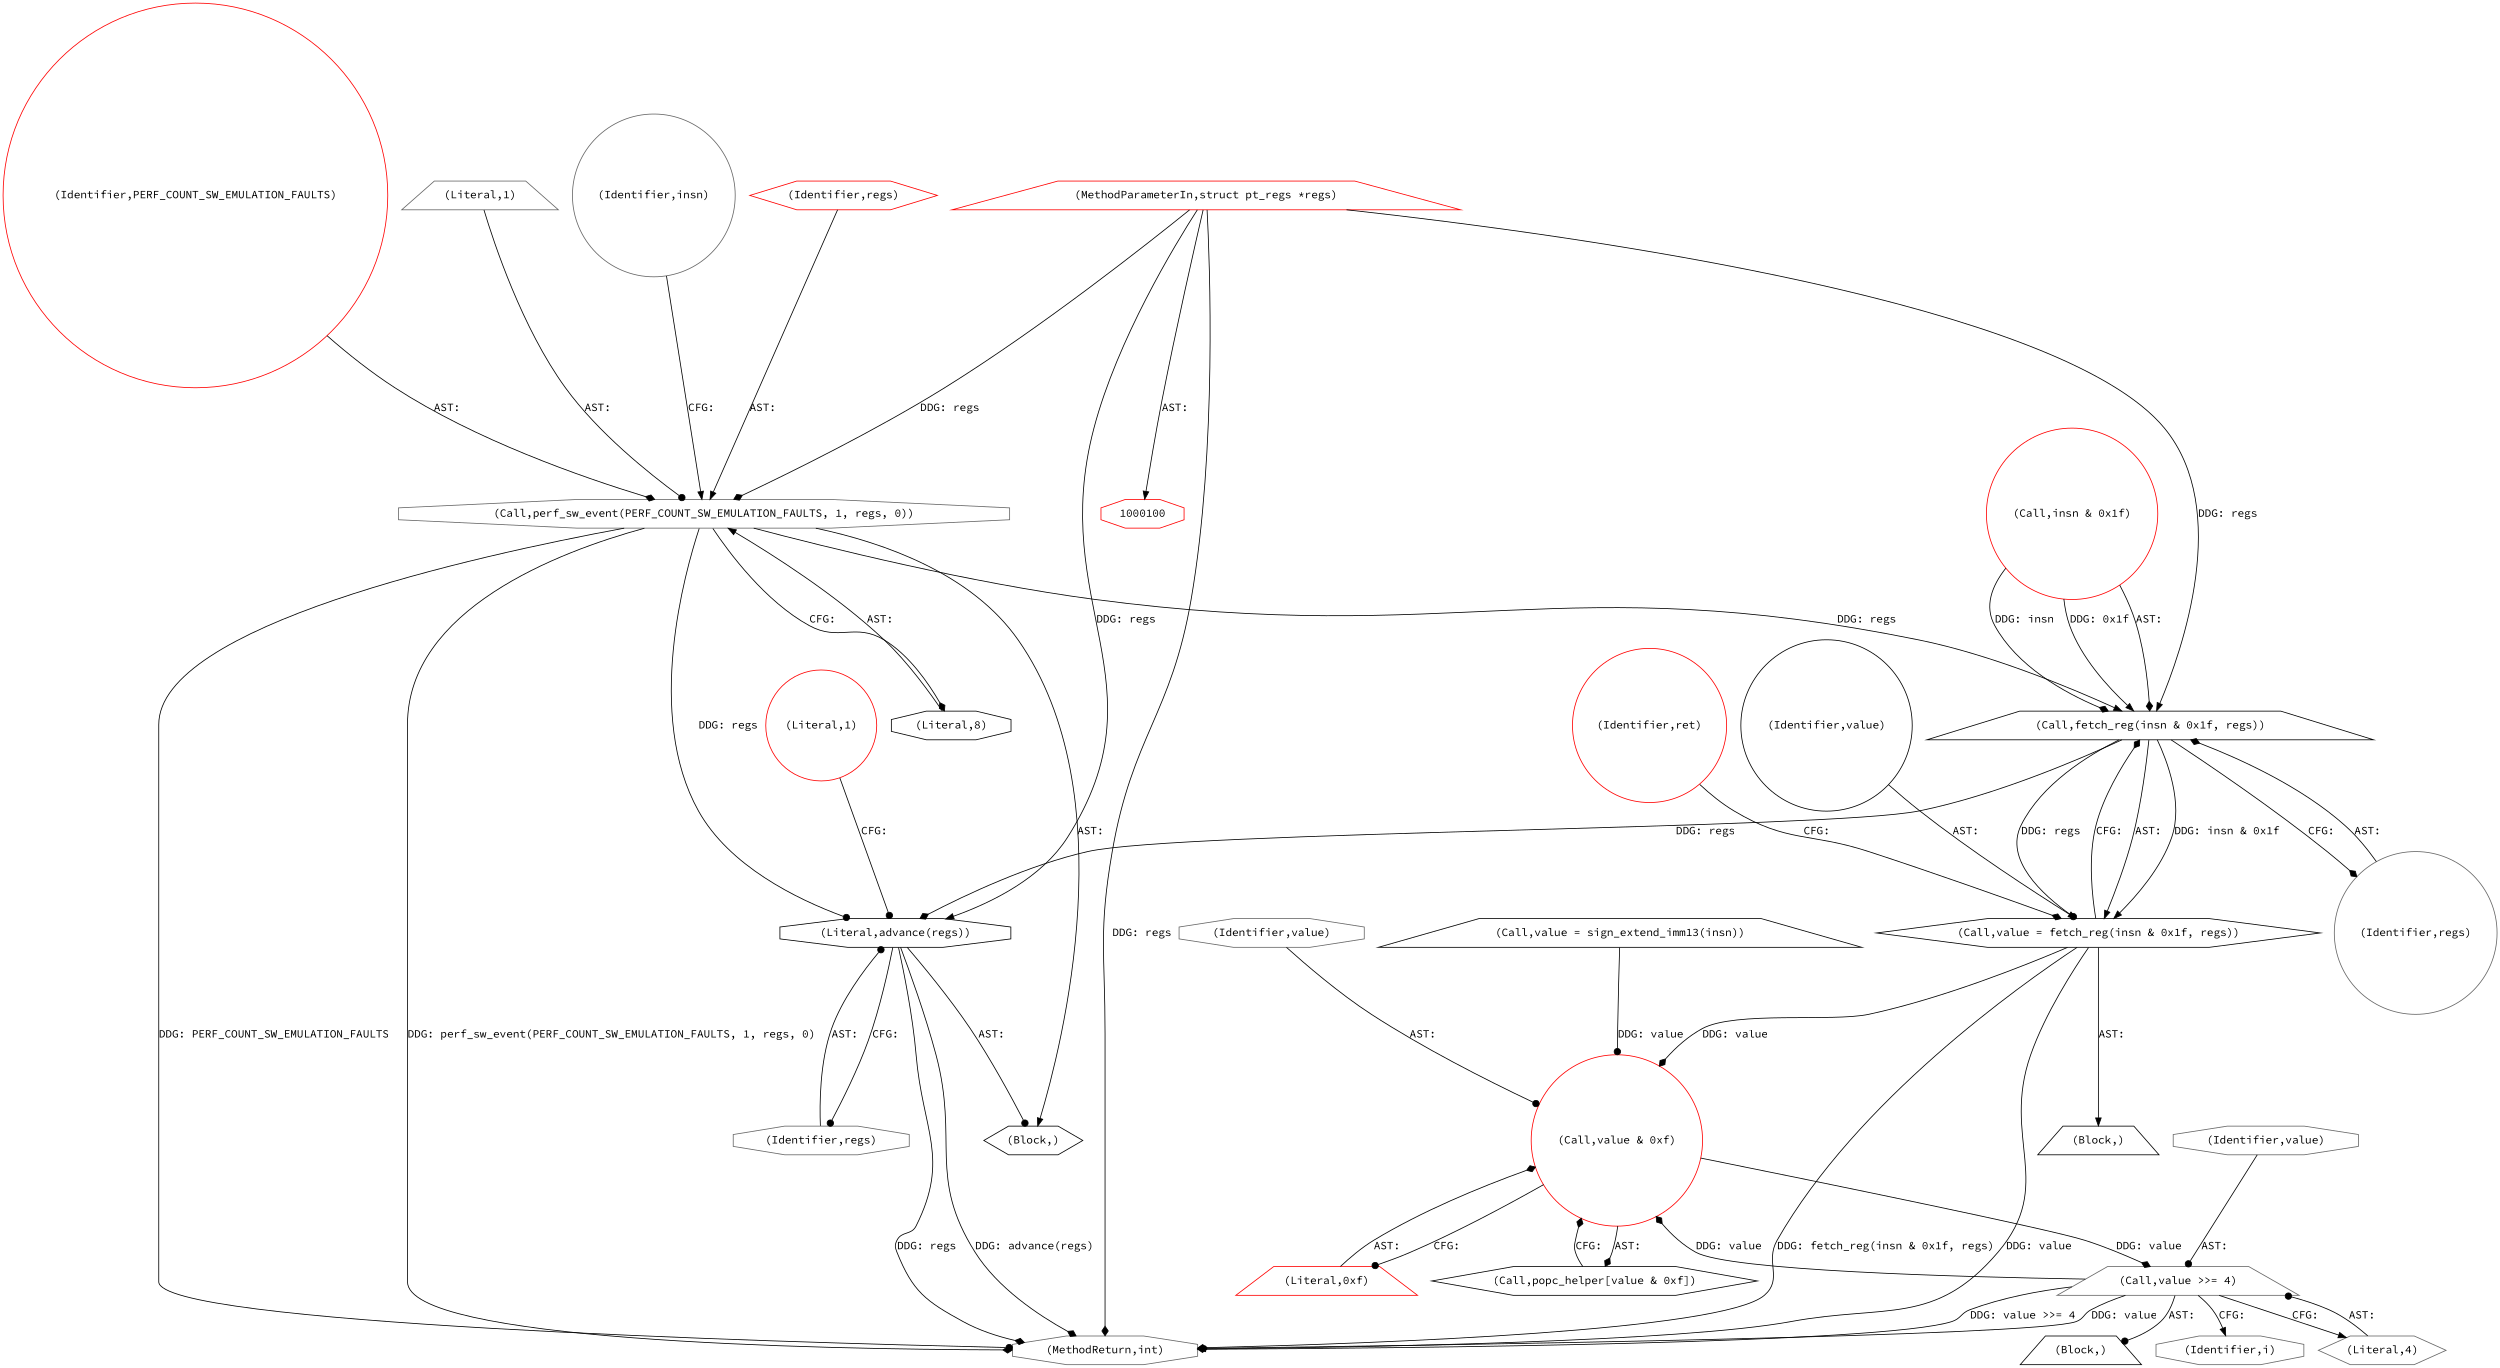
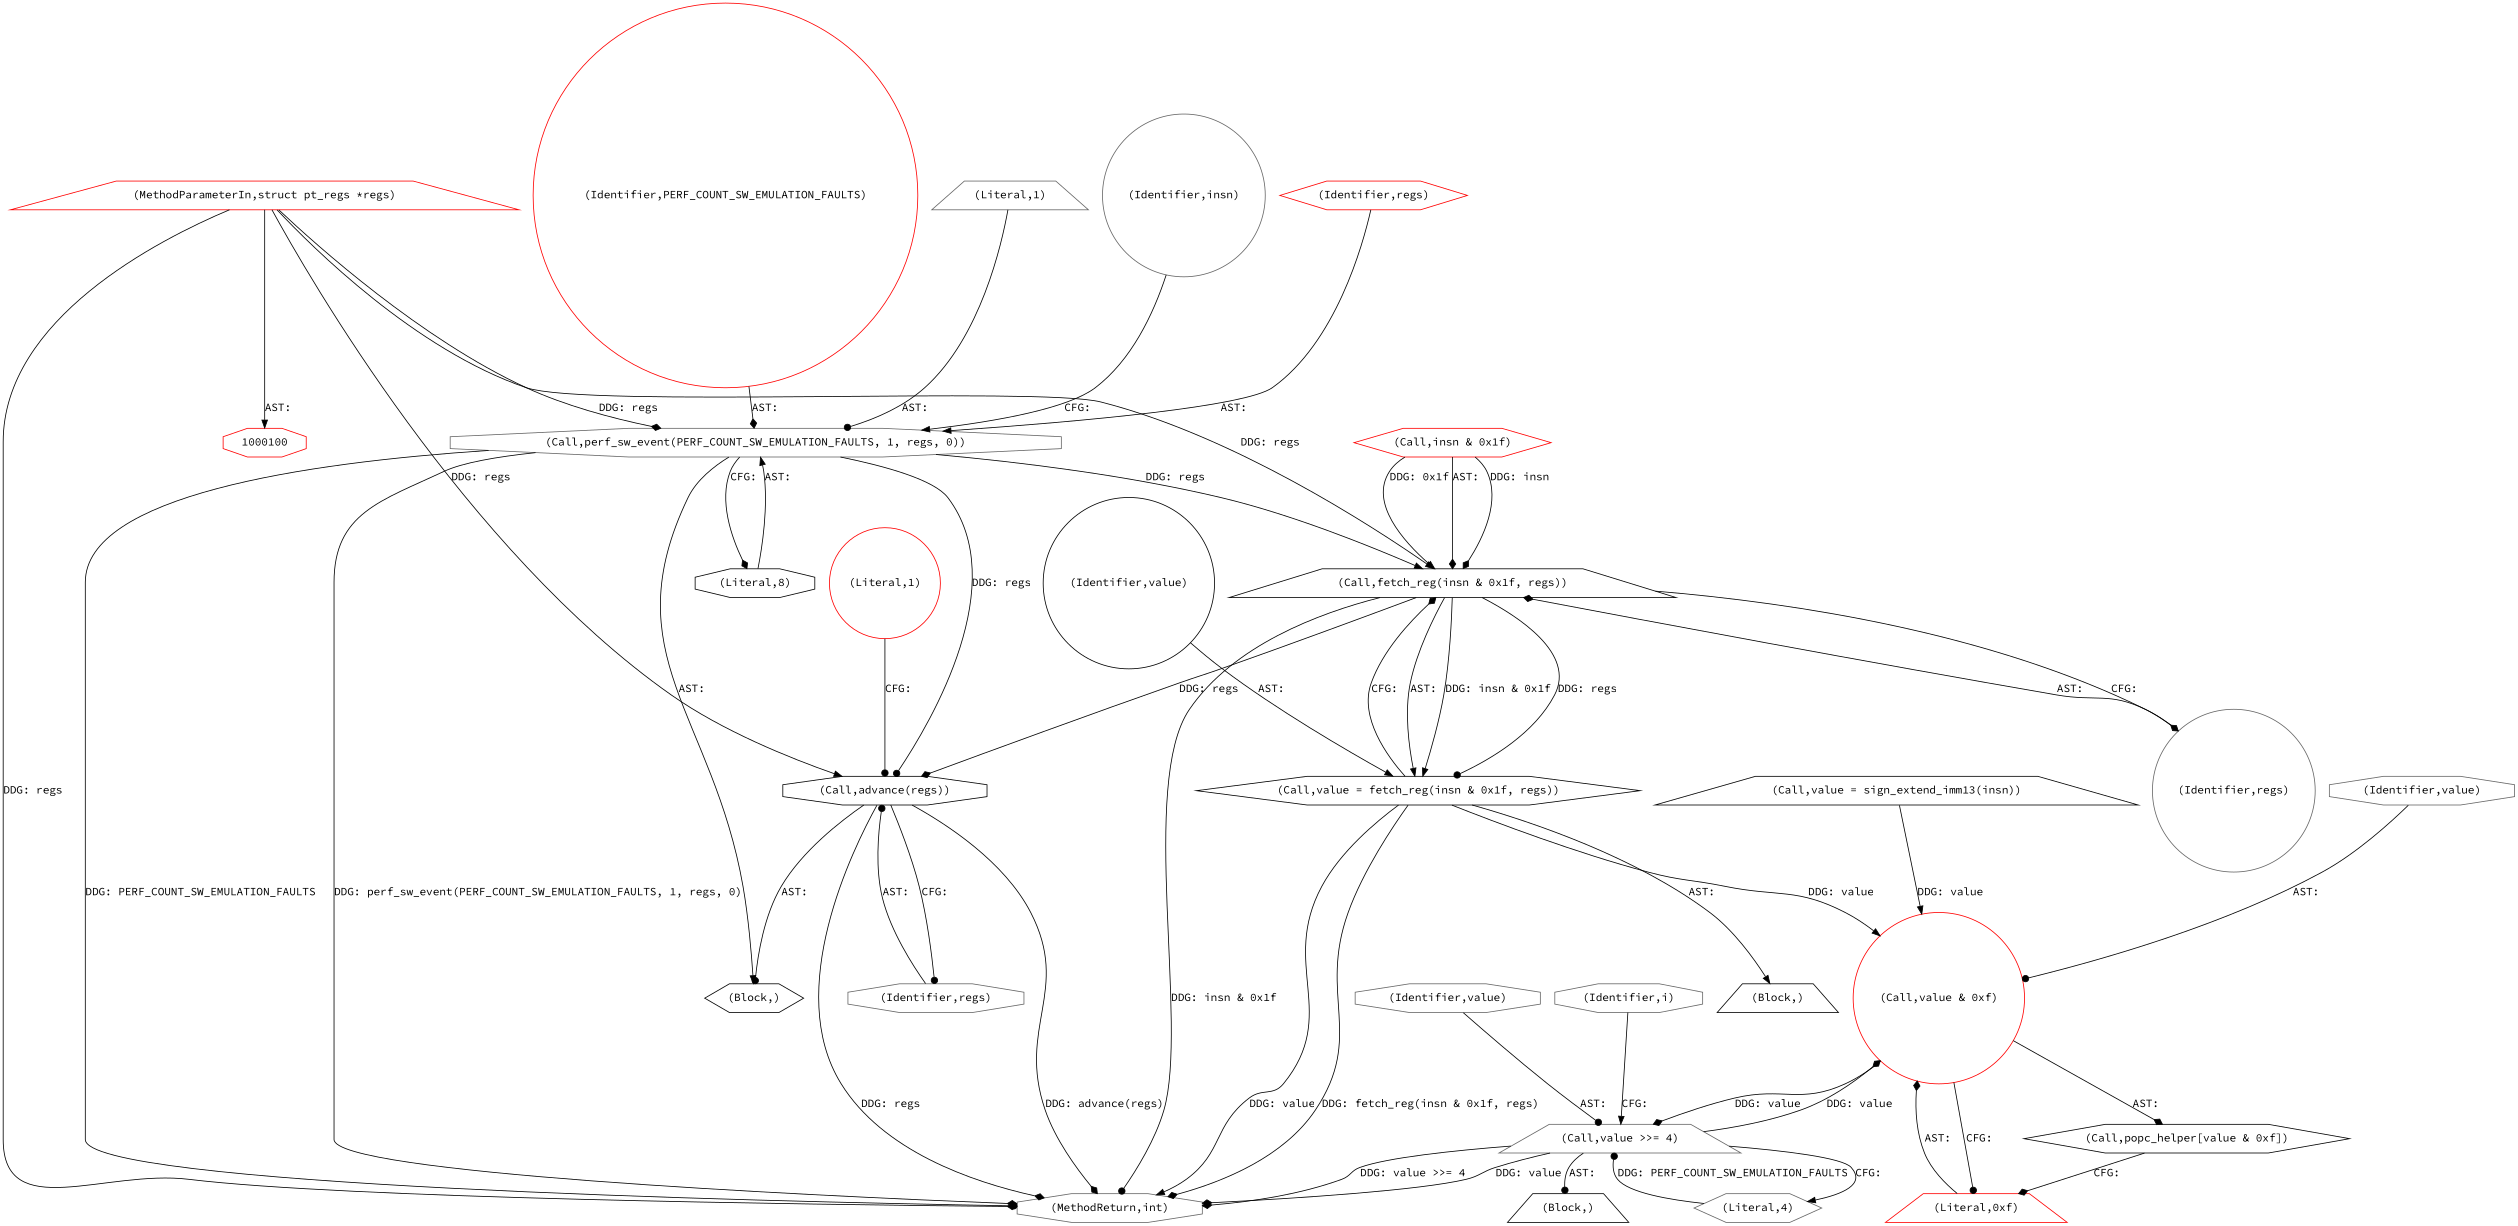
node "(Call,insn & 0x1f)": shape circle -> hexagon
node "(Identifier,ret)": removed
edge "(Call,fetch_reg(insn & 0x1f, regs))" -> "(MethodReturn,int)": added, label "DDG: insn & 0x1f"
node "(Literal,advance(regs))": label "(Literal,advance(regs))" -> "(Call,advance(regs))"
edge "(Call,value = sign_extend_imm13(insn))" -> "(Call,value & 0xf)": arrowhead dot -> normal
edge "(Call,value = fetch_reg(insn & 0x1f, regs))" -> "(Call,value & 0xf)": arrowhead diamond -> normal
edge "(Call,popc_helper[value & 0xf])" -> "(Call,value & 0xf)": now "(Call,popc_helper[value & 0xf])" -> "(Literal,0xf)"
edge "(Call,value >>= 4)" -> "(Identifier,i)": reversed
edge "(Literal,4)" -> "(Call,value >>= 4)": label "AST: " -> "DDG: PERF_COUNT_SW_EMULATION_FAULTS"
